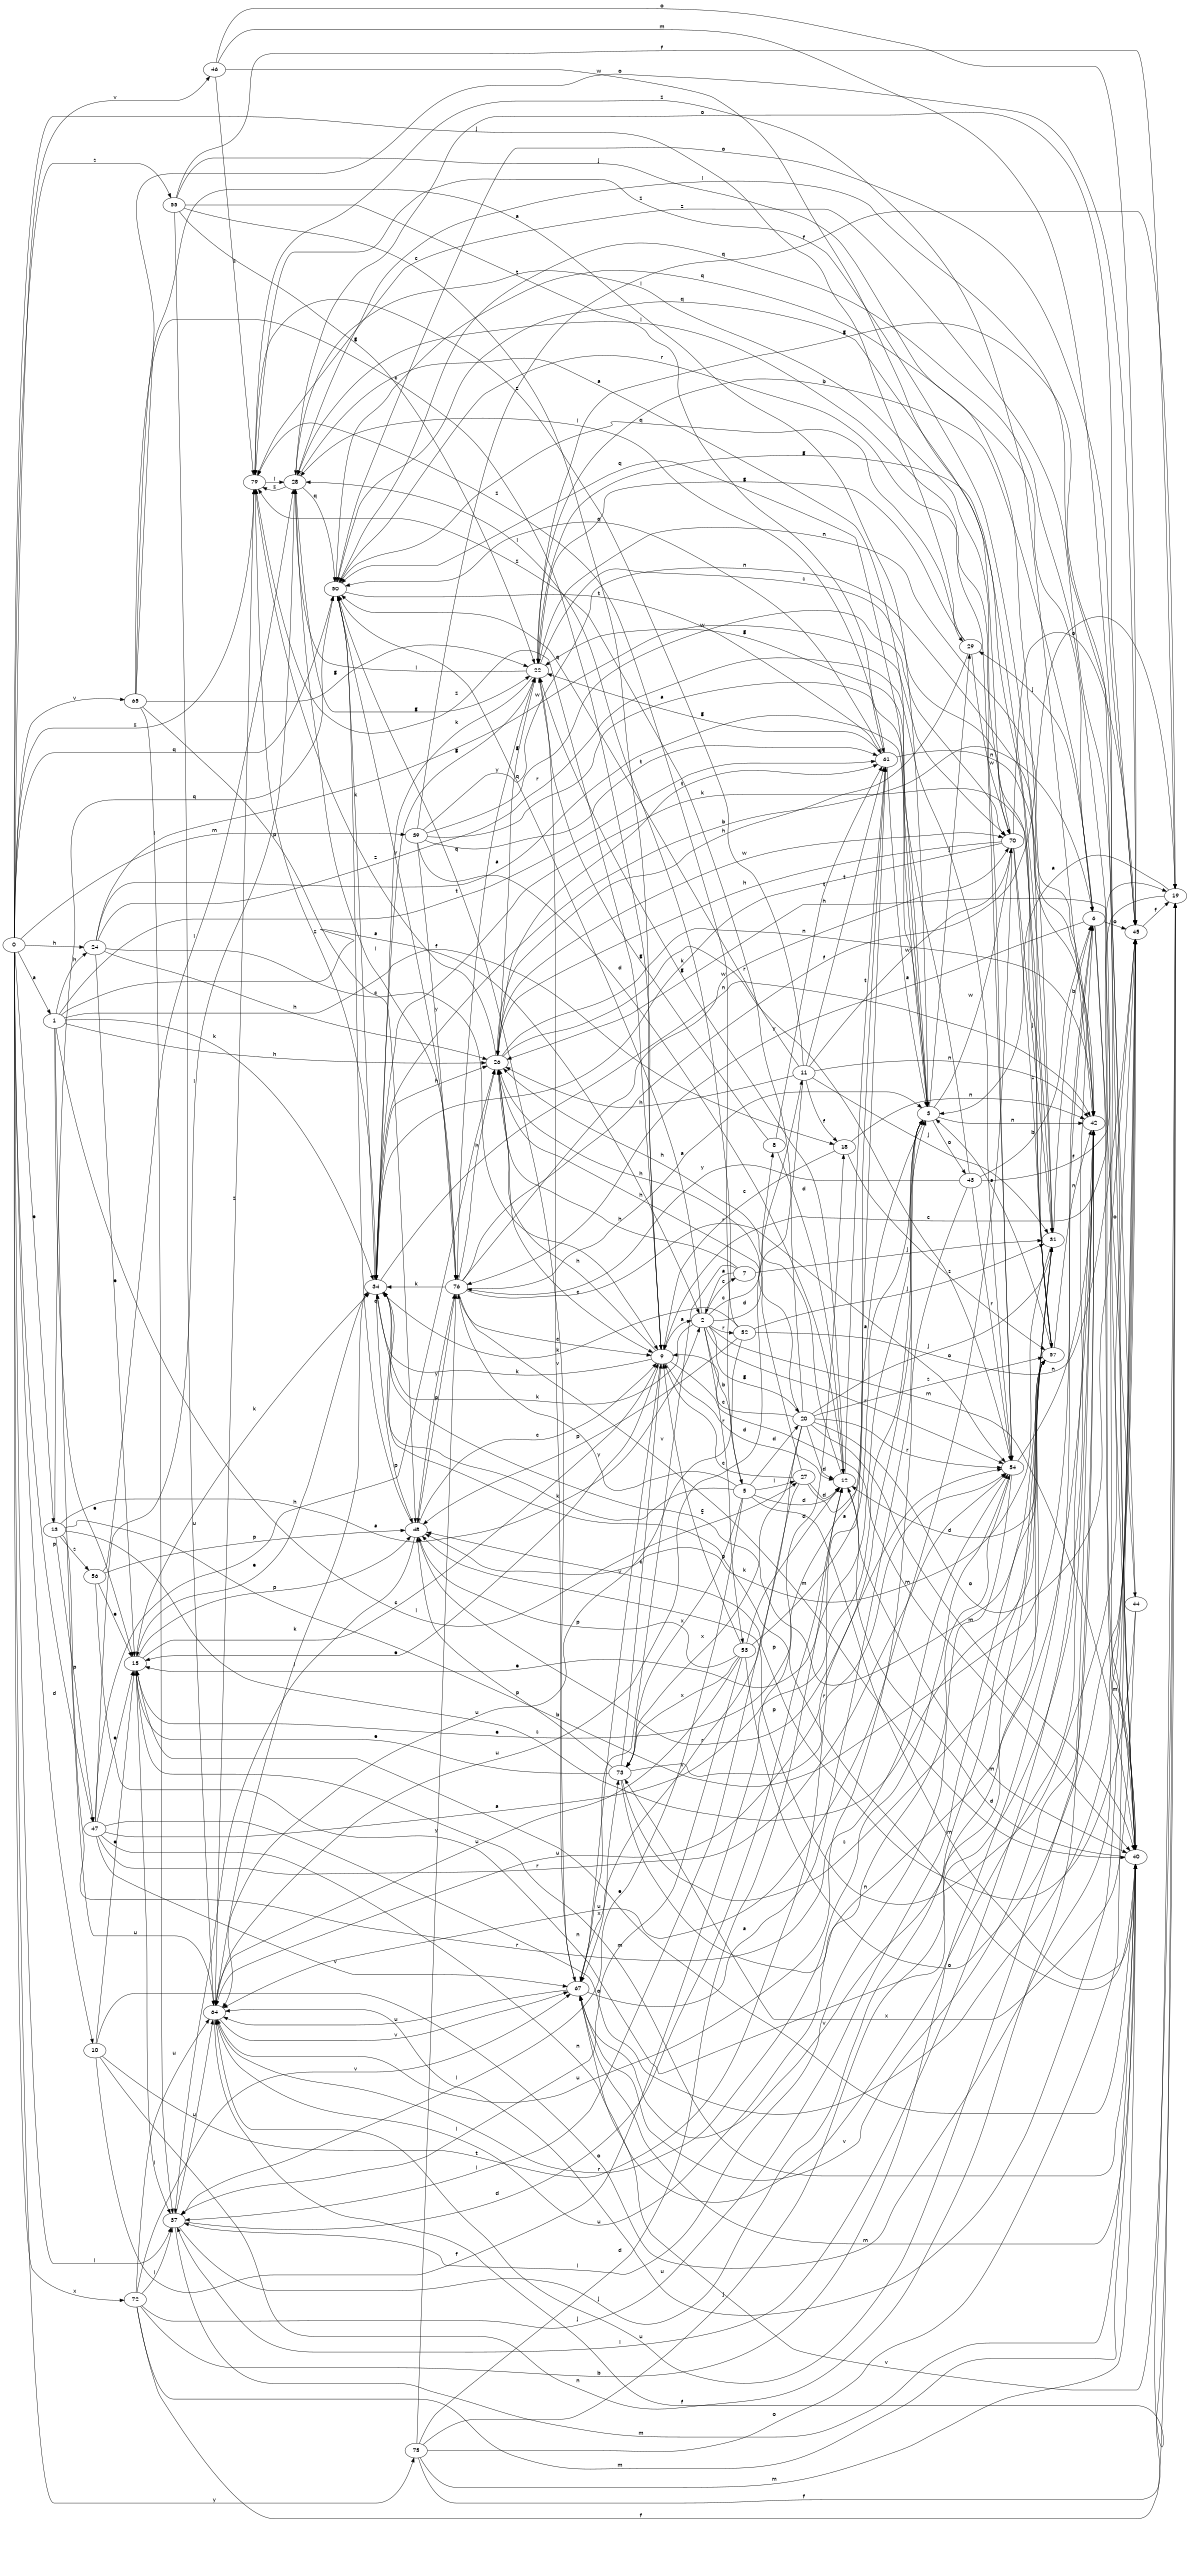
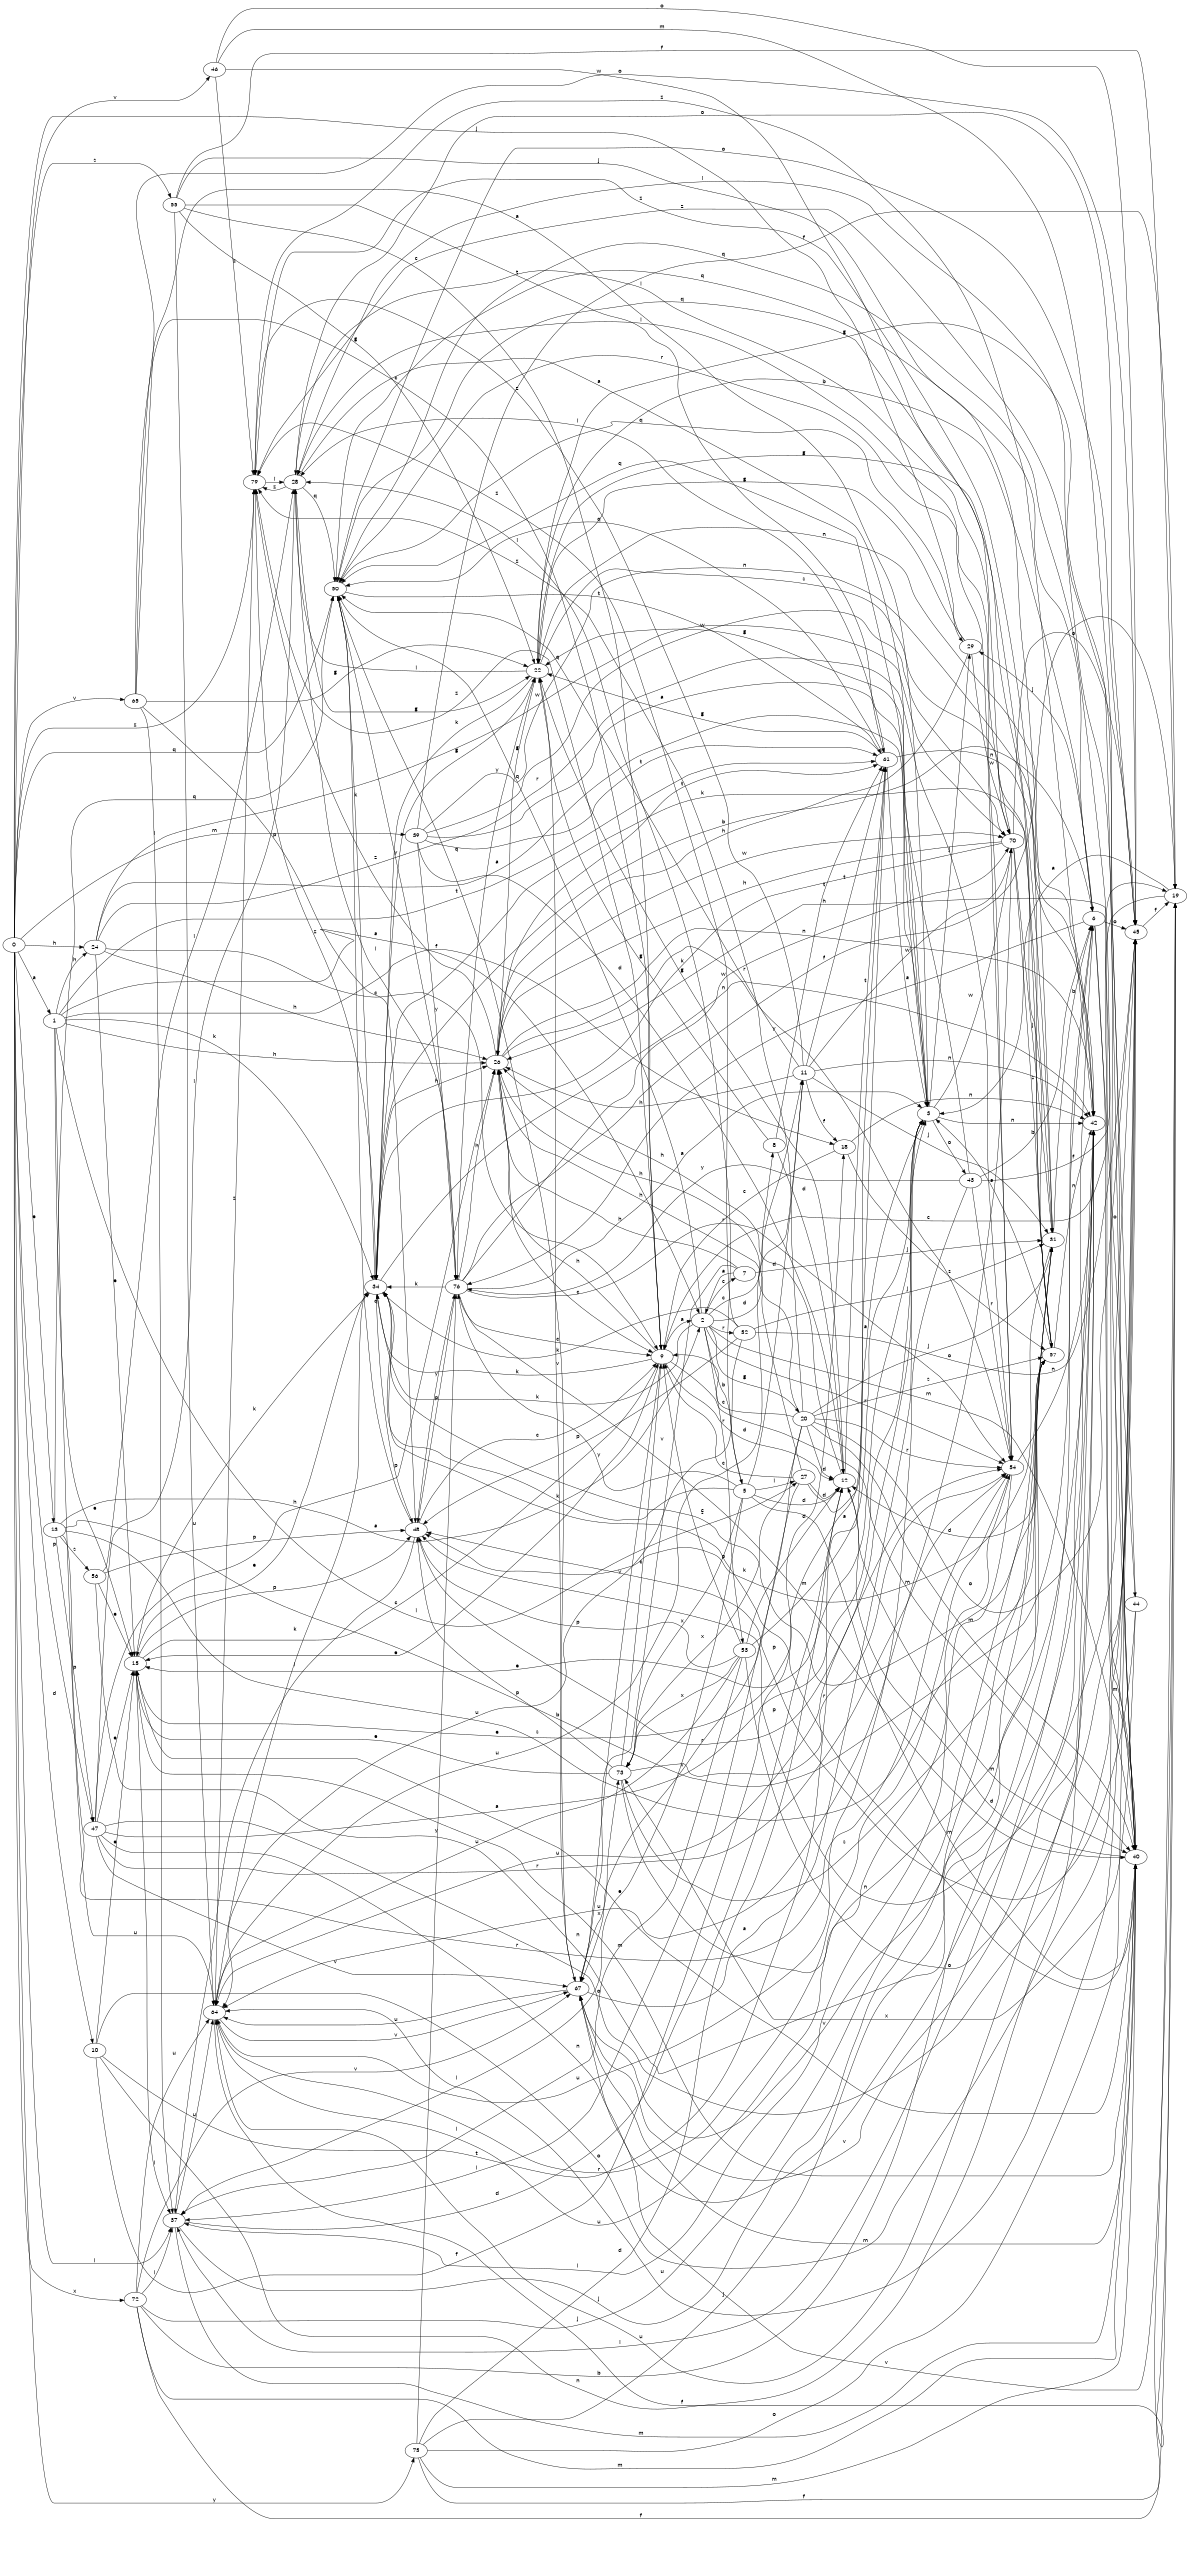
edge "5" -> "20": now "5" -> "11"
